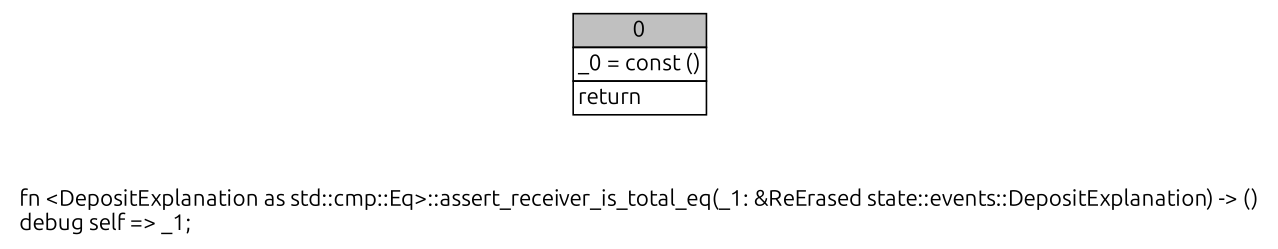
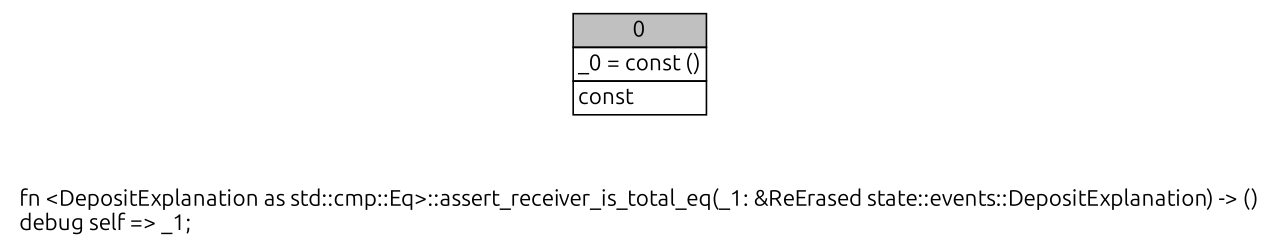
node "0": text "return" -> "const"
